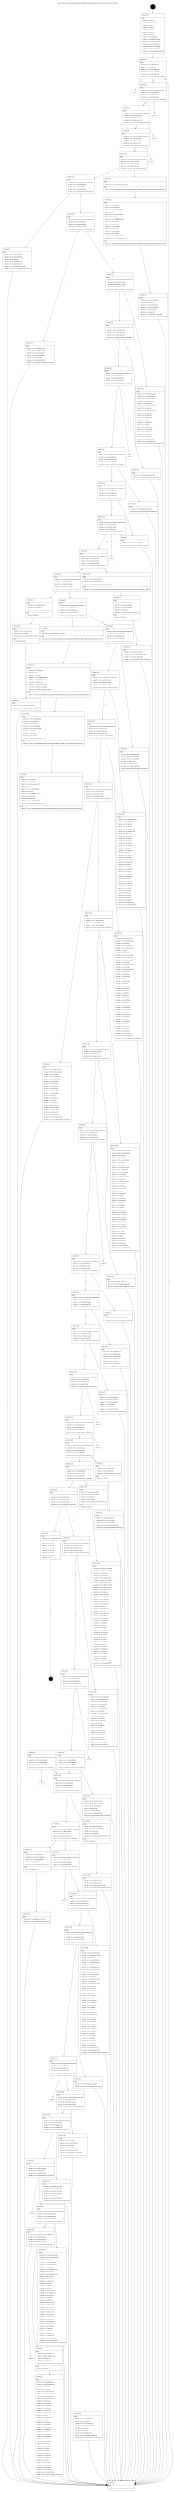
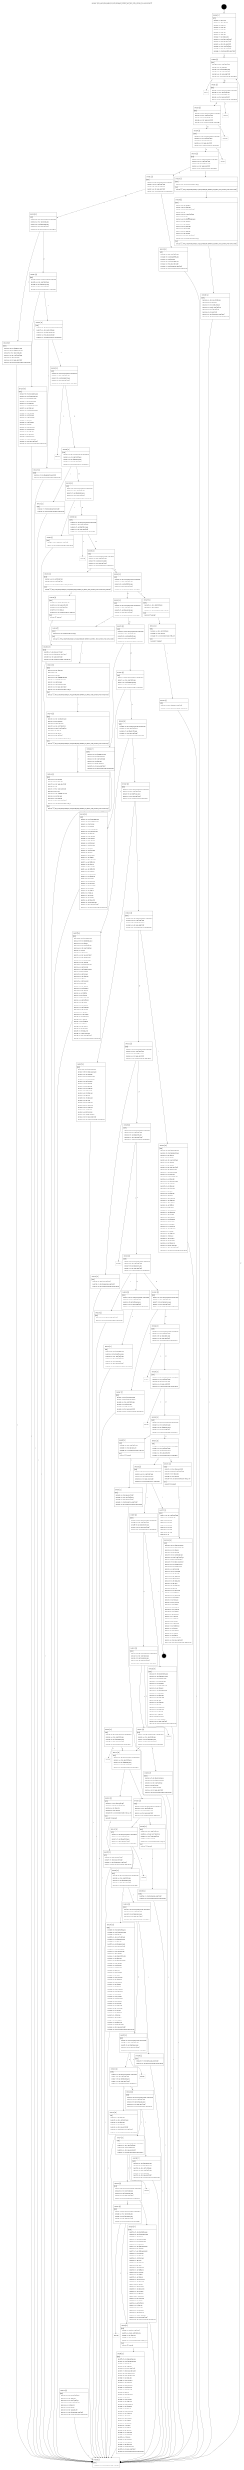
edge "0x401b30 [28]" -> "0x401b4c [28]": now "0x401b14 [28]" -> "0x401b4c [28]"
